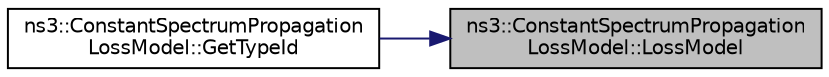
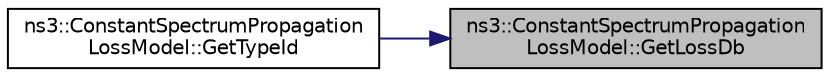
node "ns3::ConstantSpectrumPropagation LossModel::LossModel": label "ns3::ConstantSpectrumPropagation LossModel::LossModel" -> "ns3::ConstantSpectrumPropagation LossModel::GetLossDb"
